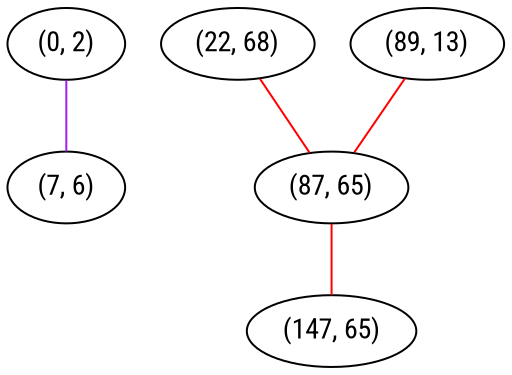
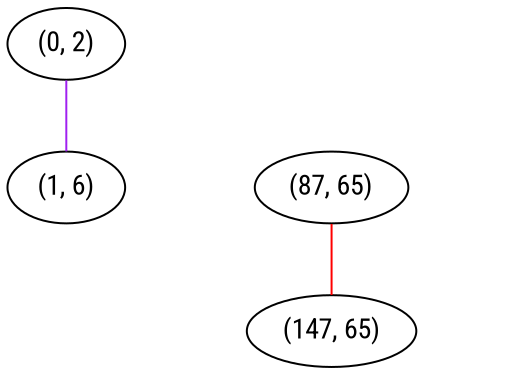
node "(22, 68)": removed
node "(89, 13)": removed
node "(7, 6)": label "(7, 6)" -> "(1, 6)"
